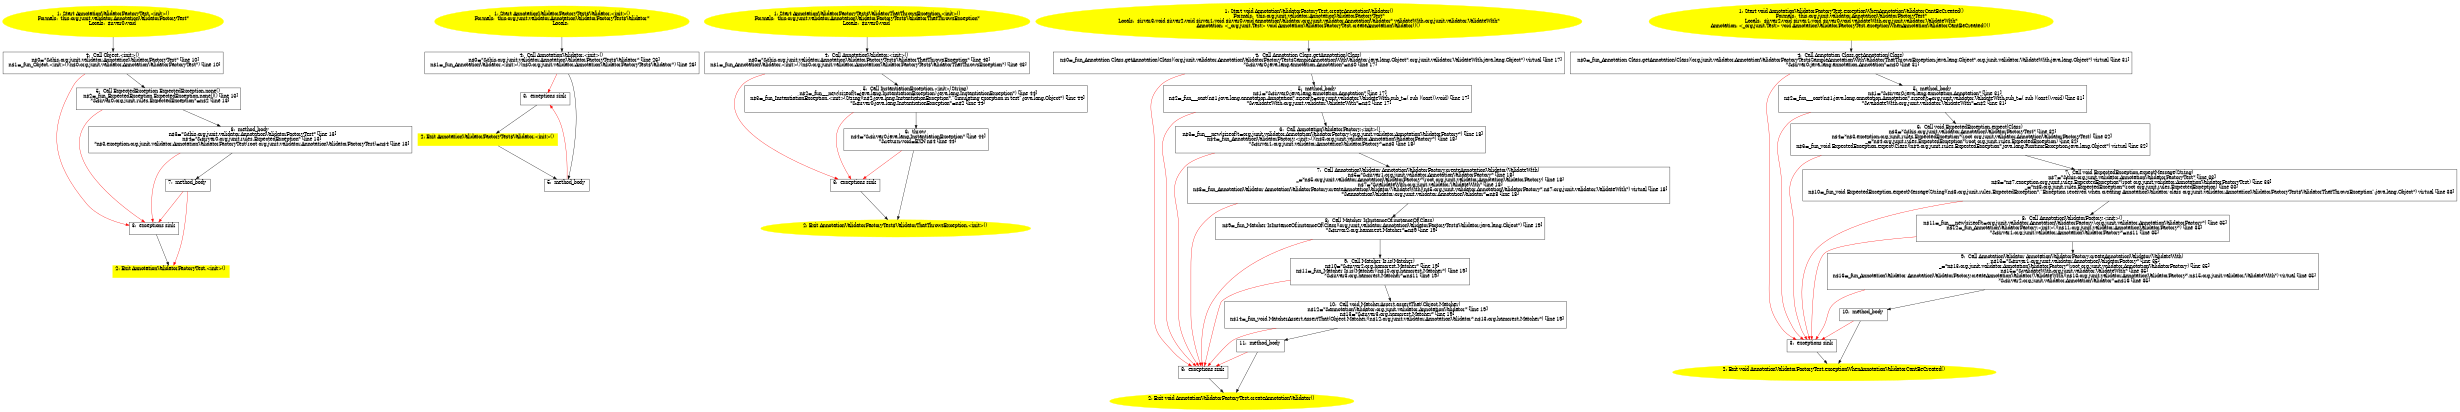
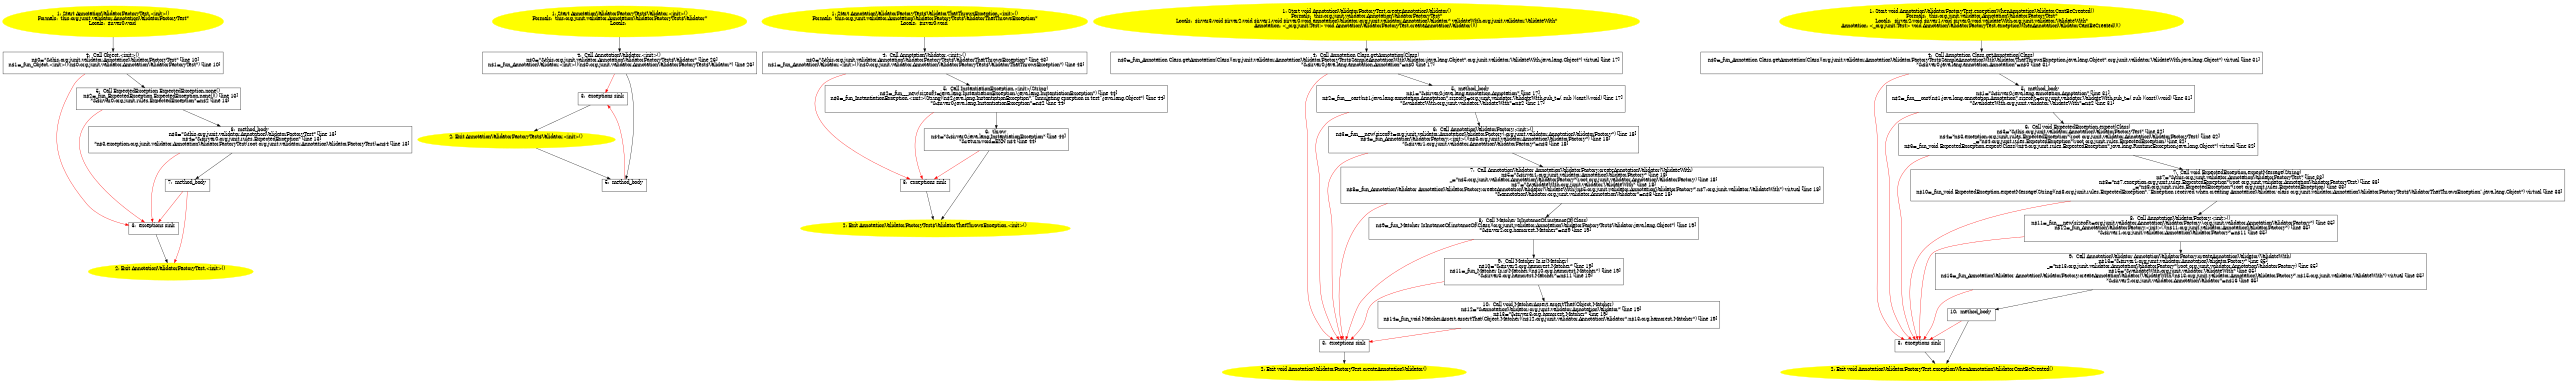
node "2: Exit AnnotationValidatorFactoryTest$Validator.<init>()": shape box -> ellipse
node "2: Exit AnnotationValidatorFactoryTest.<init>()": shape box -> ellipse
node "11:  method_body": removed
